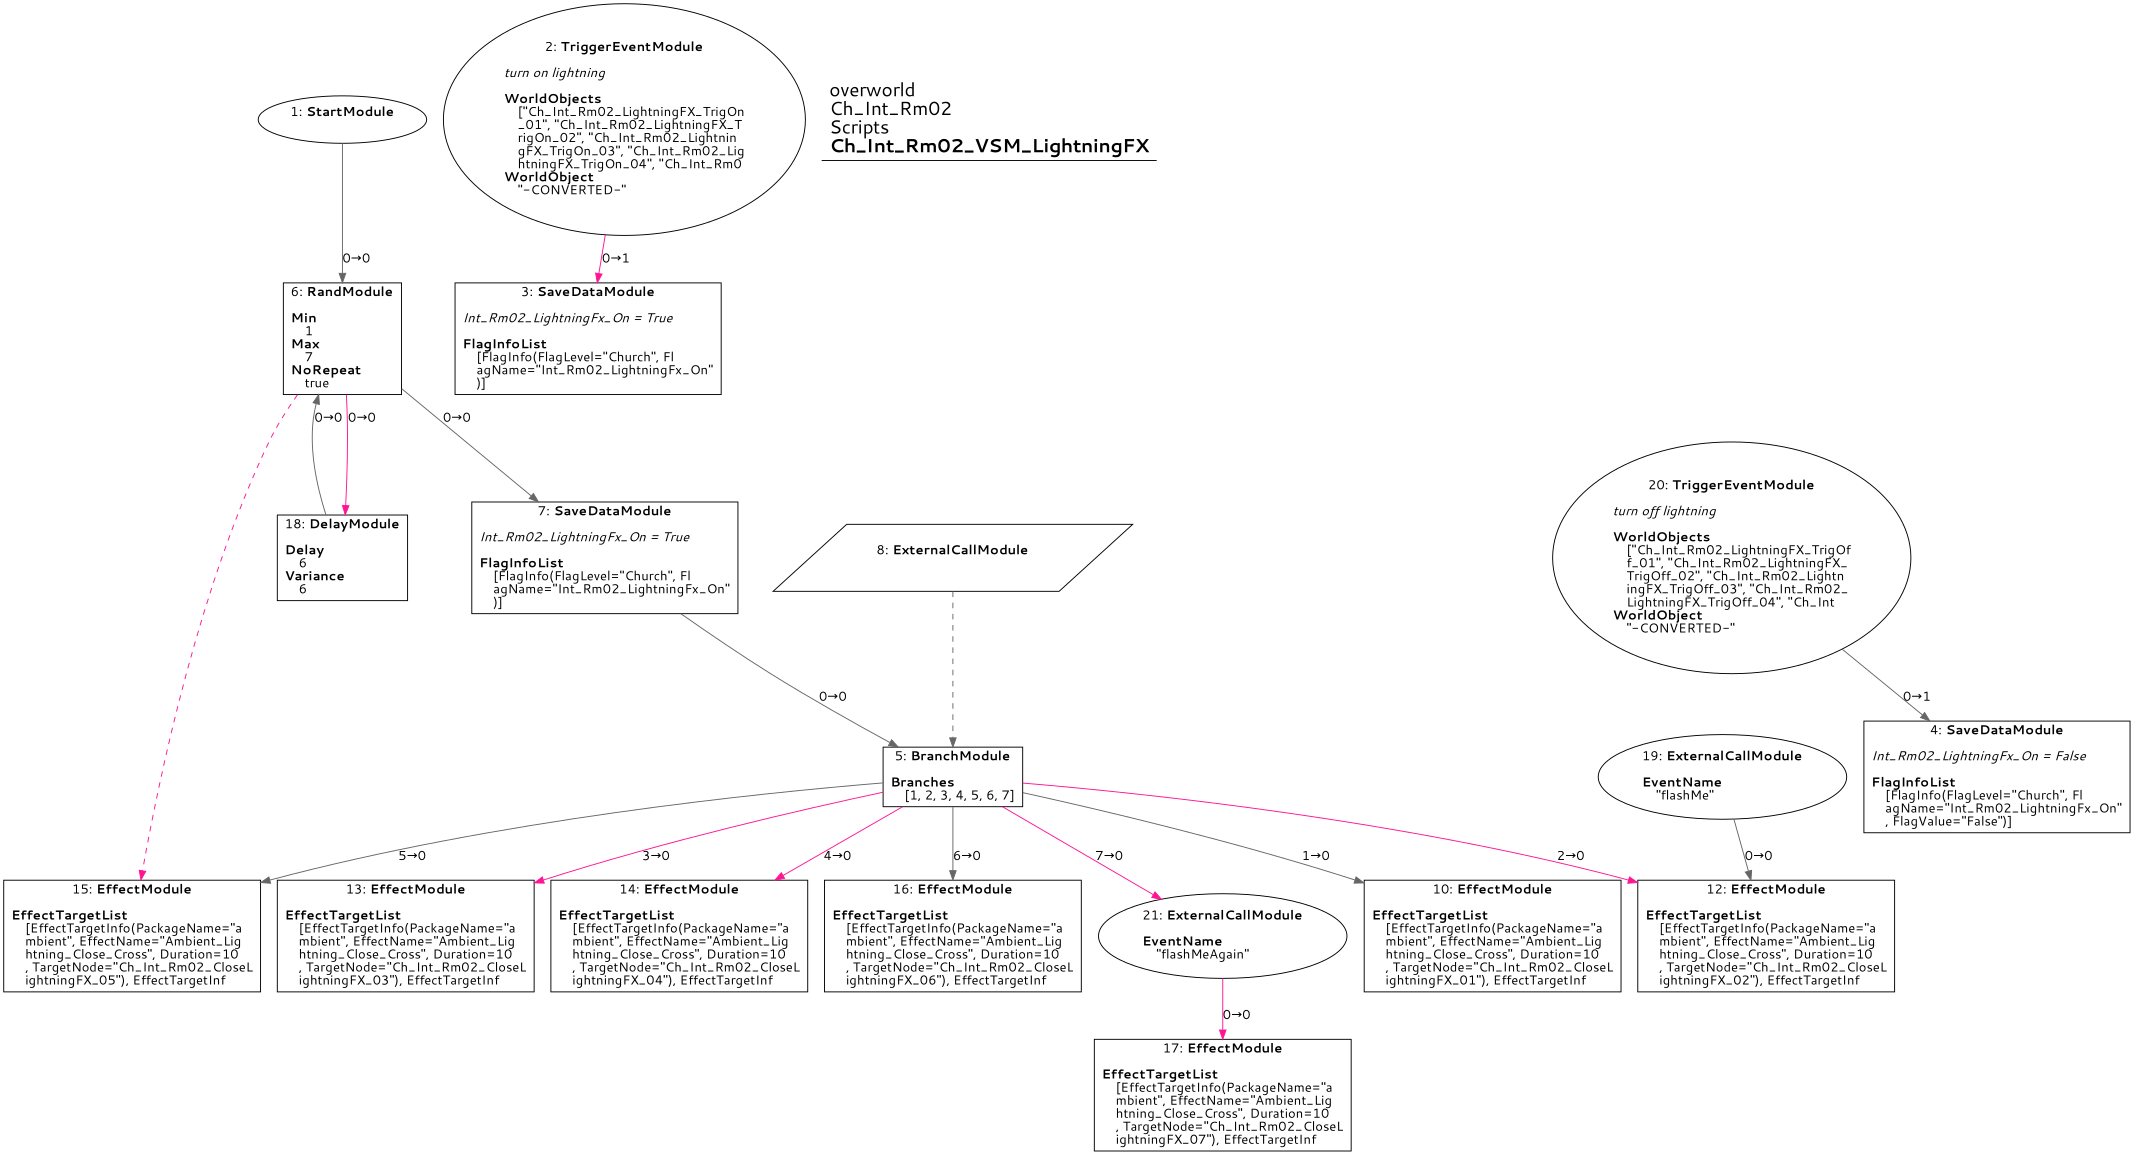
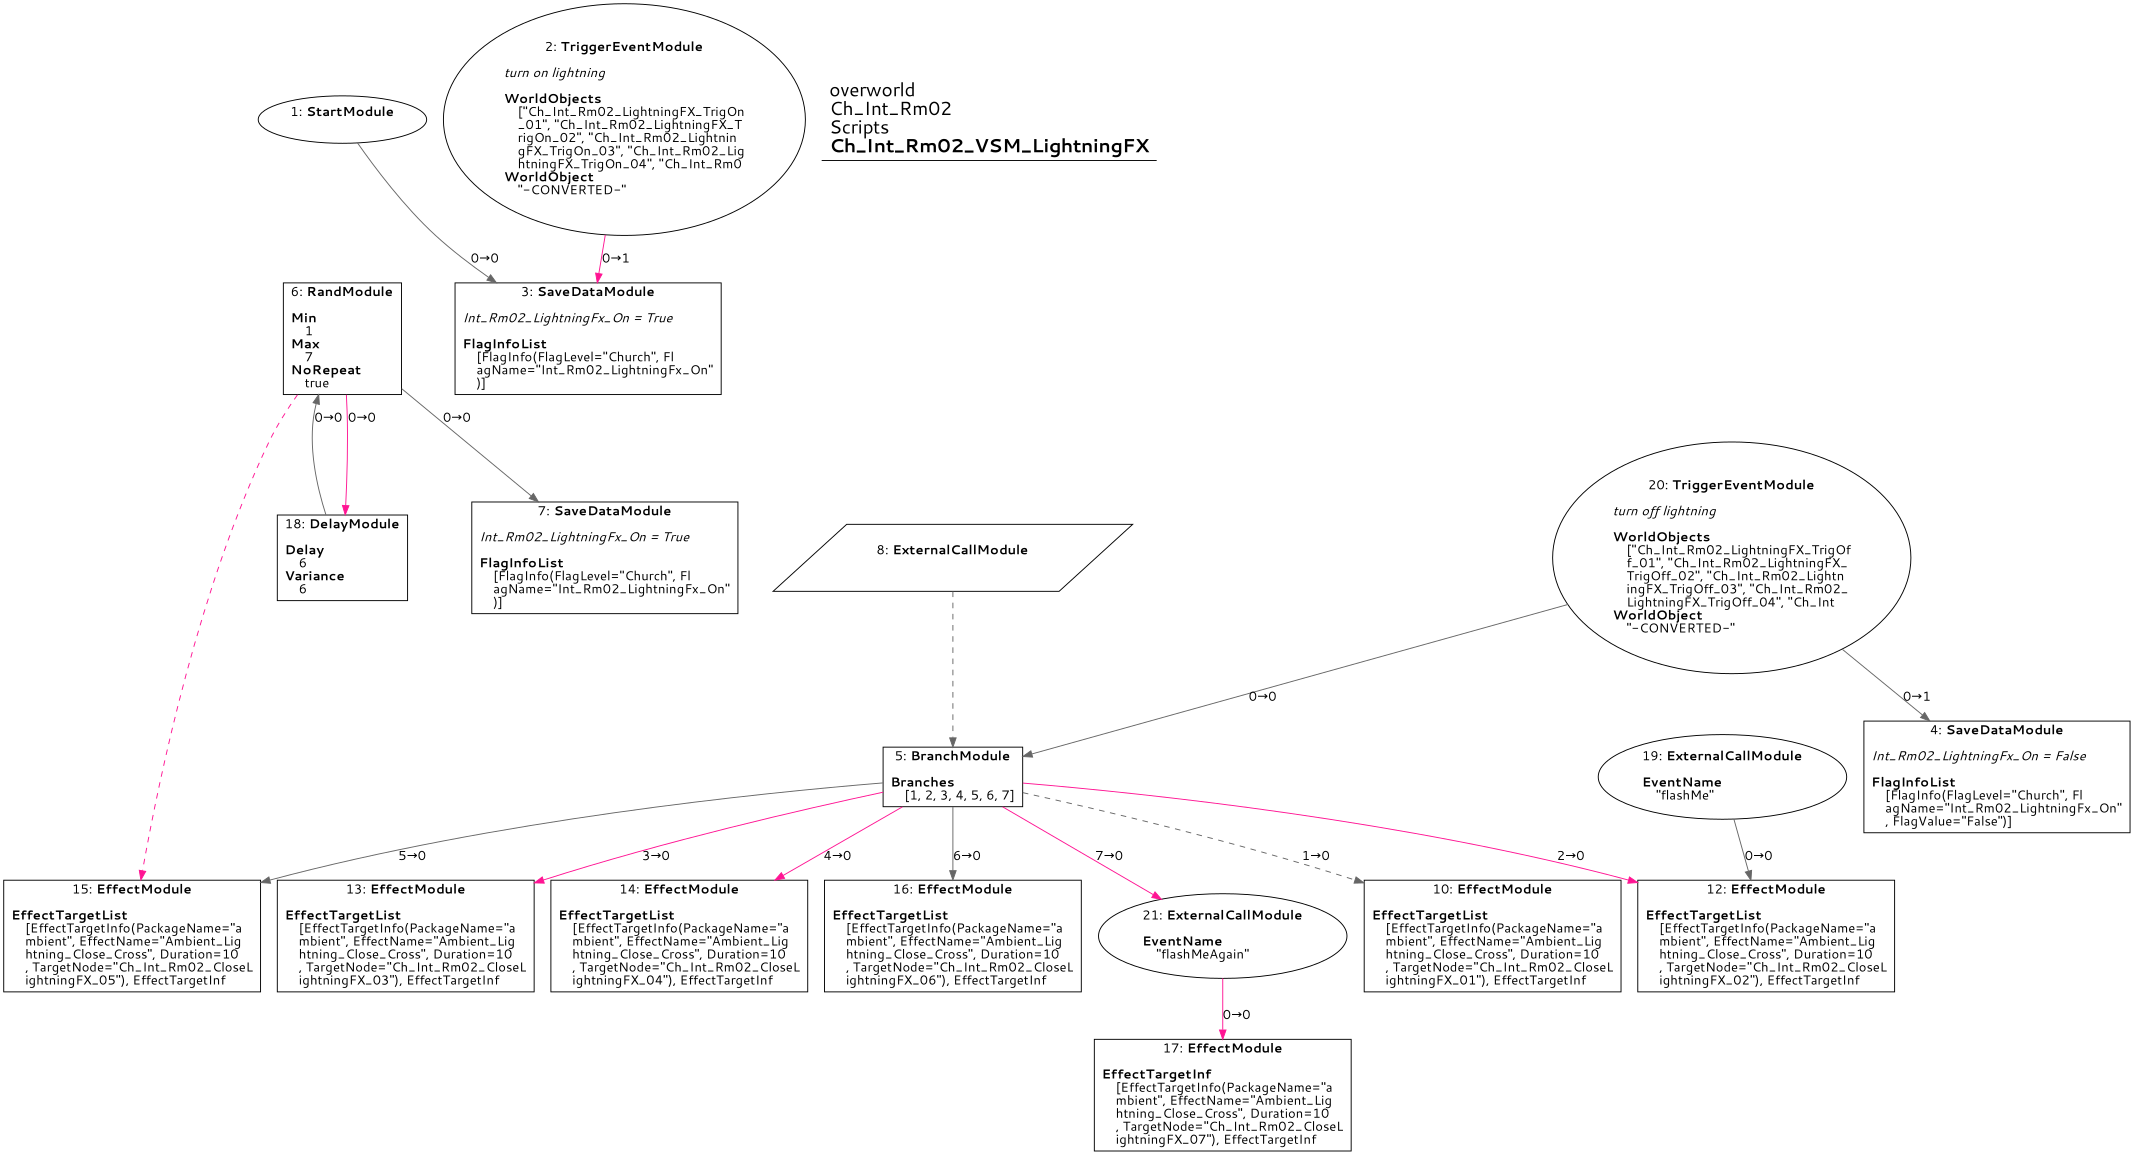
edge "1:" -> "6:": now "1:" -> "3:"
edge "7:" -> "5:": now "20:" -> "5:"
edge "5:" -> "10:": style solid -> dashed
node "17:": text "EffectTargetList" -> "EffectTargetInf"
